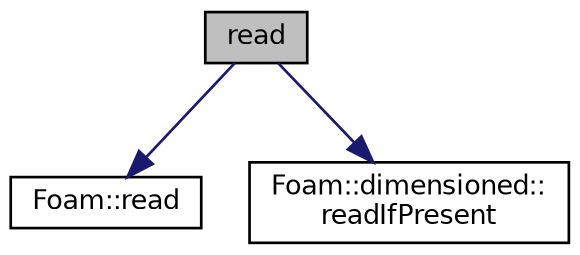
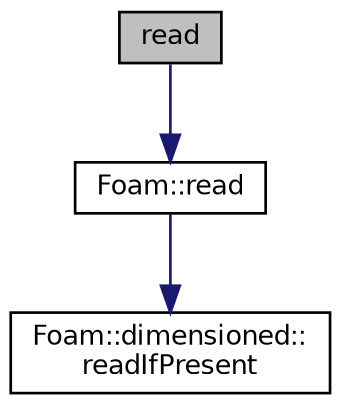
edge "read" -> "Foam::dimensioned:: readIfPresent": now "Foam::read" -> "Foam::dimensioned:: readIfPresent"
